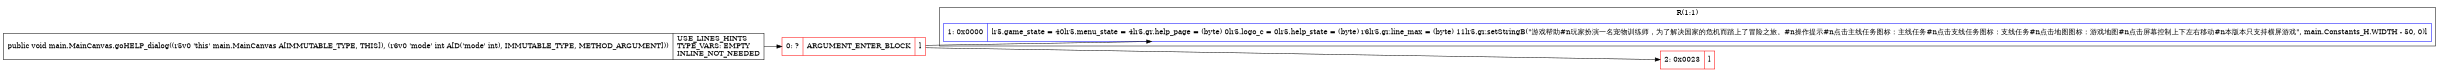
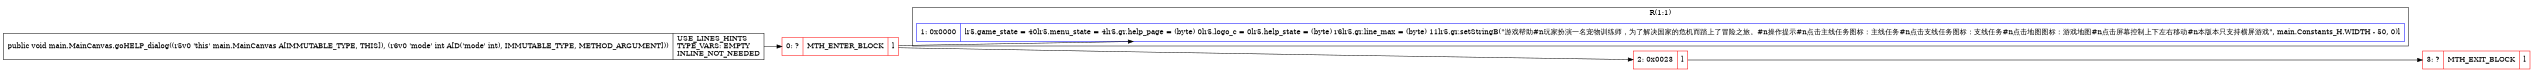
node "0: ?": text "ARGUMENT_ENTER_BLOCK" -> "MTH_ENTER_BLOCK"
node "3: ?": added
